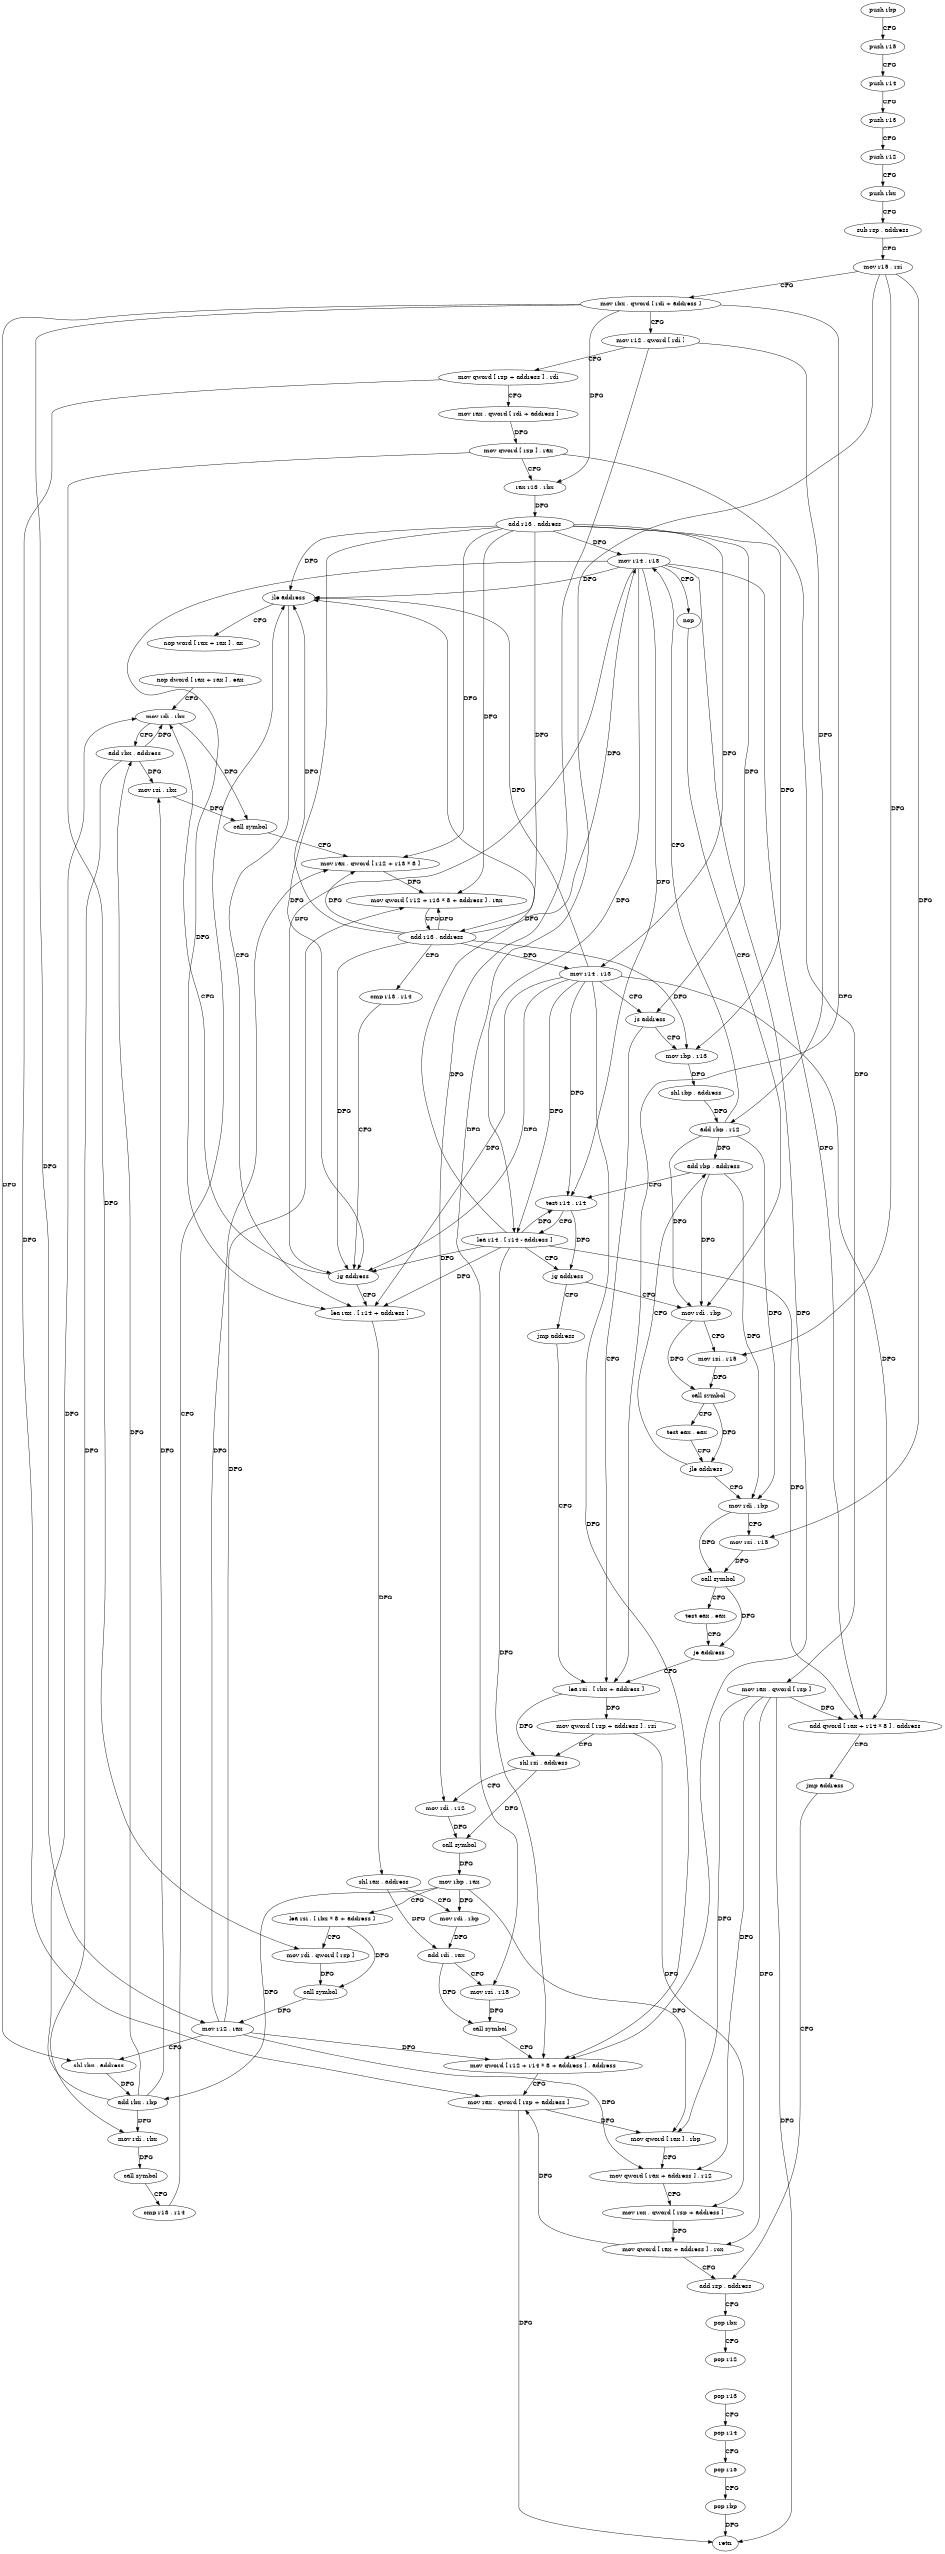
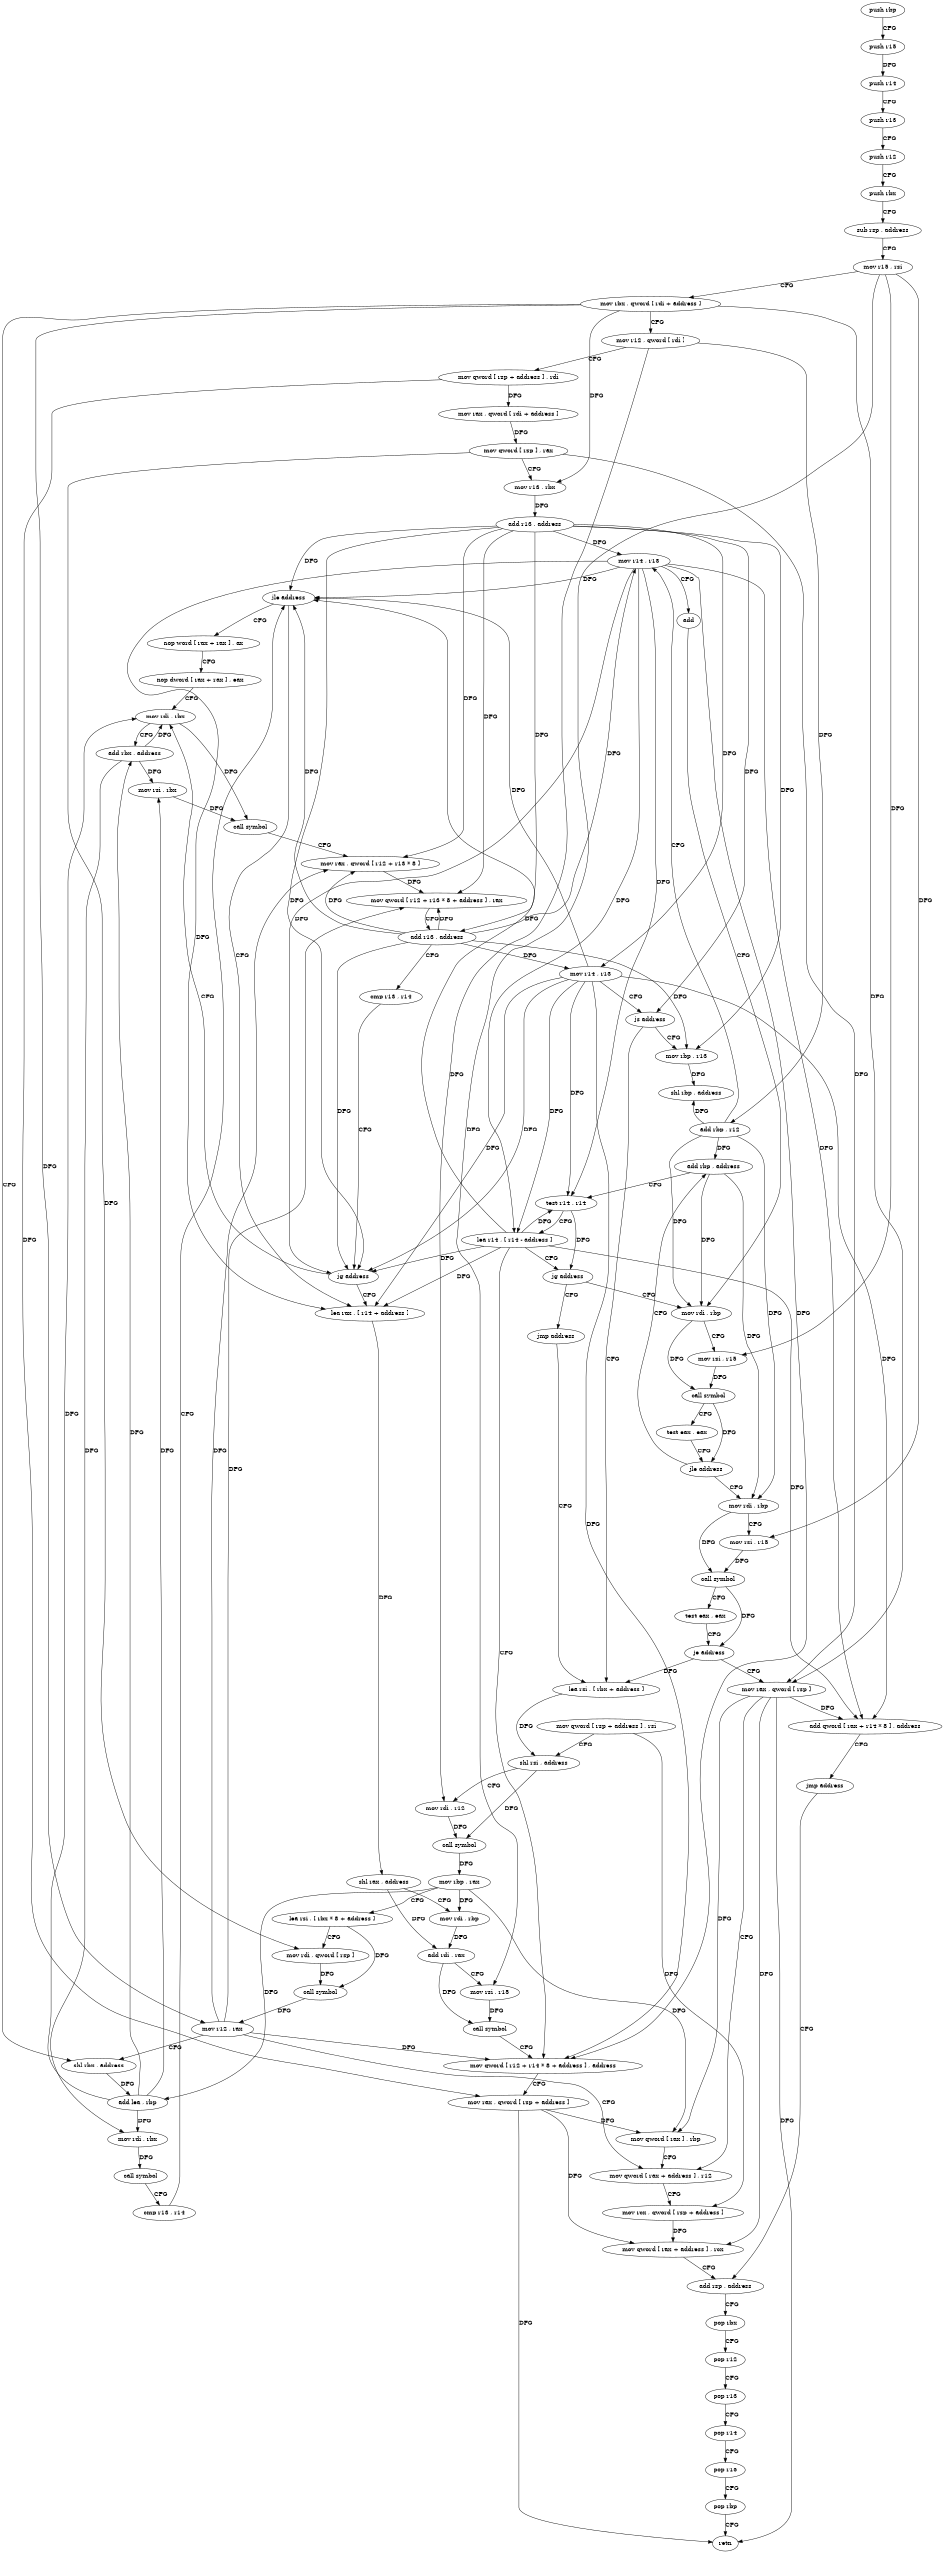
edge "push r15" -> "push r14": label "CFG" -> "DFG"
edge "mov qword [ rsp + address ] , rdi" -> "mov rax , qword [ rdi + address ]": label "CFG" -> "DFG"
node "rax r13 , rbx": label "rax r13 , rbx" -> "mov r13 , rbx"
node "nop": label "nop" -> "add"
edge "nop word [ rax + rax ] , ax" -> "nop dword [ rax + rax ] , eax": added, label "CFG"
edge "mov rbx , qword [ rdi + address ]" -> "lea rsi , [ rbx + address ]": now "mov rbx , qword [ rdi + address ]" -> "mov rax , qword [ rsp ]"
edge "shl rbp , address" -> "add rbp , r12": reversed
edge "mov rbx , qword [ rdi + address ]" -> "shl rbx , address": label "DFG" -> "CFG"
edge "lea r14 , [ r14 - address ]" -> "mov qword [ r12 + r14 * 8 + address ] , address": label "DFG" -> "CFG"
edge "je address" -> "mov rax , qword [ rsp ]": added, label "CFG"
edge "je address" -> "lea rsi , [ rbx + address ]": label "CFG" -> "DFG"
edge "lea rsi , [ rbx + address ]" -> "mov qword [ rsp + address ] , rsi": removed, label "DFG"
edge "mov rax , qword [ rsp ]" -> "mov qword [ rax + address ] , r12": label "DFG" -> "CFG"
node "add rbx , rbp": label "add rbx , rbp" -> "add lea , rbp"
edge "mov r12 , rax" -> "mov qword [ rax + address ] , r12": label "DFG" -> "CFG"
edge "mov qword [ rax + address ] , rcx" -> "mov rax , qword [ rsp + address ]": reversed
edge "pop r12" -> "pop r13": added, label "CFG"
edge "pop rbp" -> "retn": label "DFG" -> "CFG"
